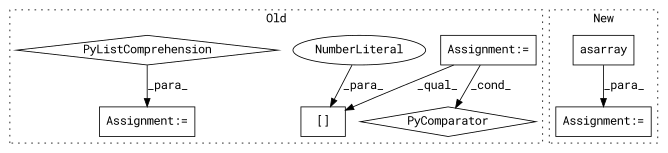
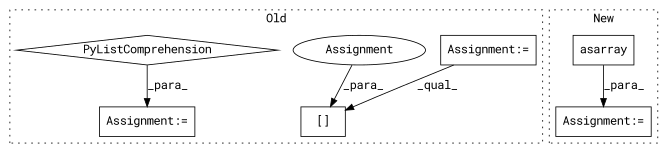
node "NumberLiteral": label "NumberLiteral" -> "Assignment"
node "PyComparator": removed
